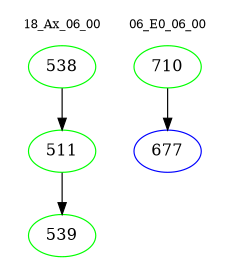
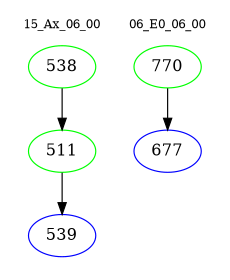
cluster "18_Ax_06_00": label "18_Ax_06_00" -> "15_Ax_06_00"
node "710": label "710" -> "770"
node "539": color green -> blue
